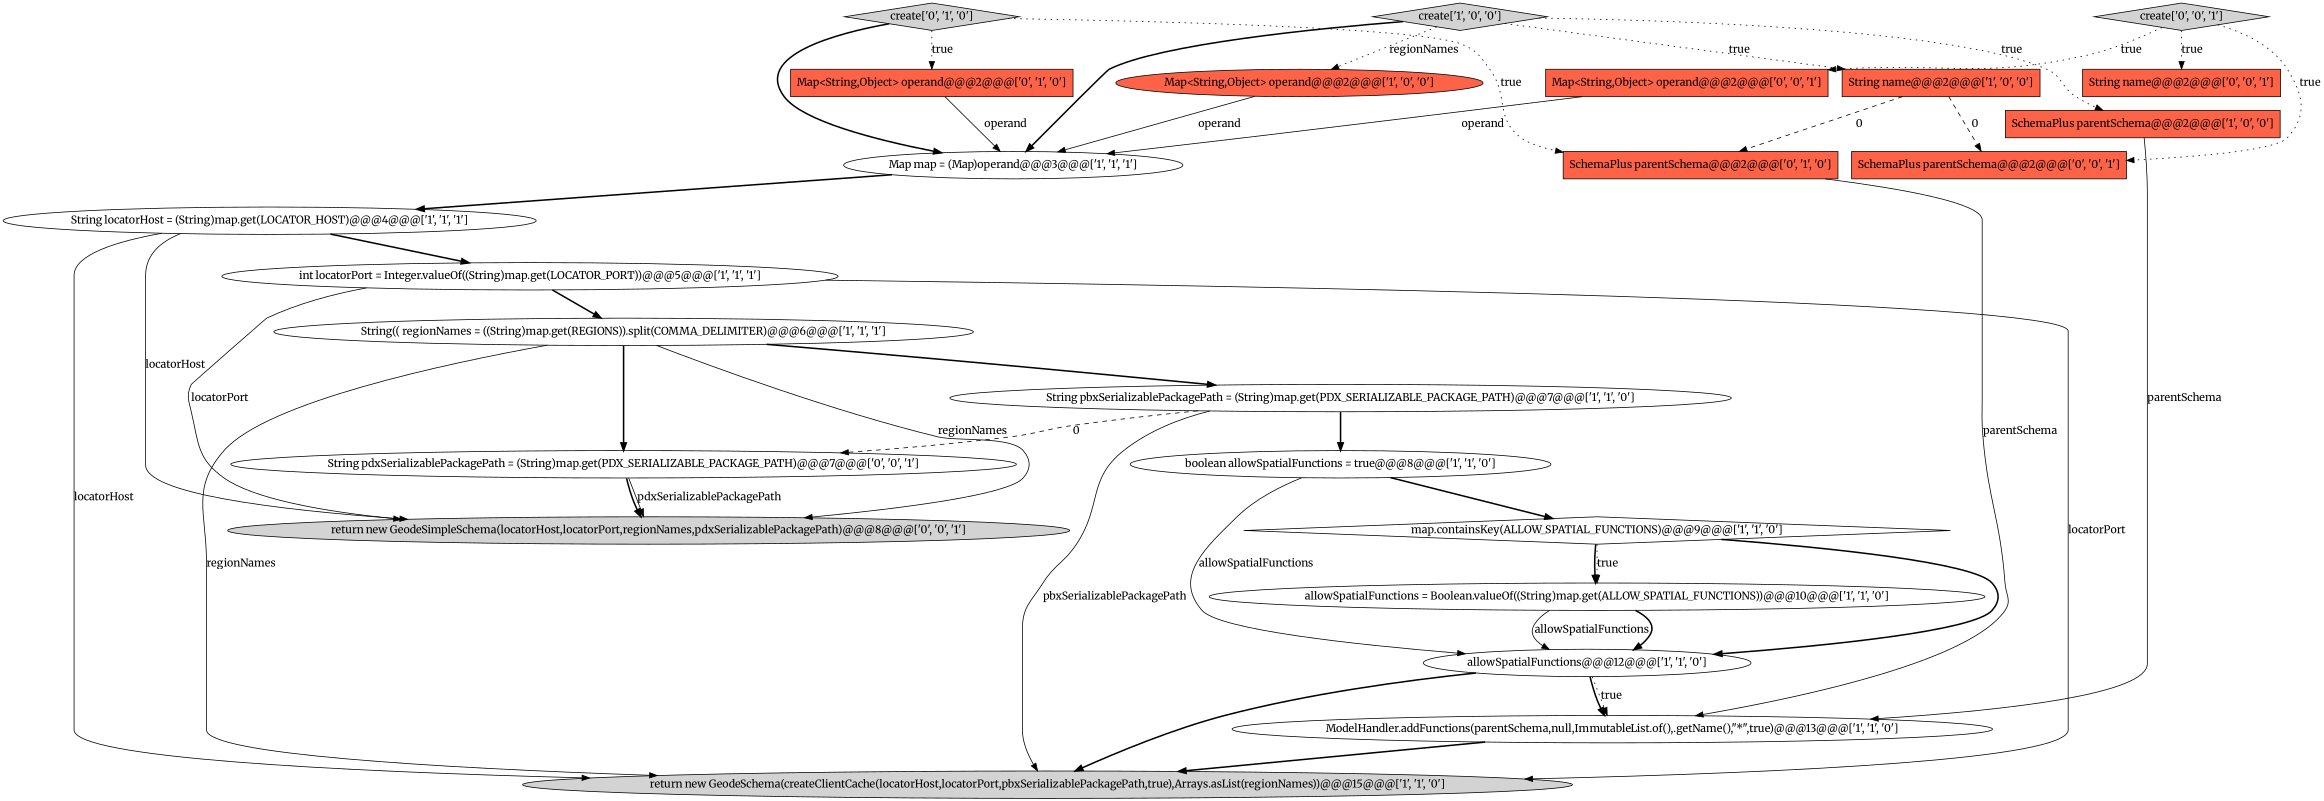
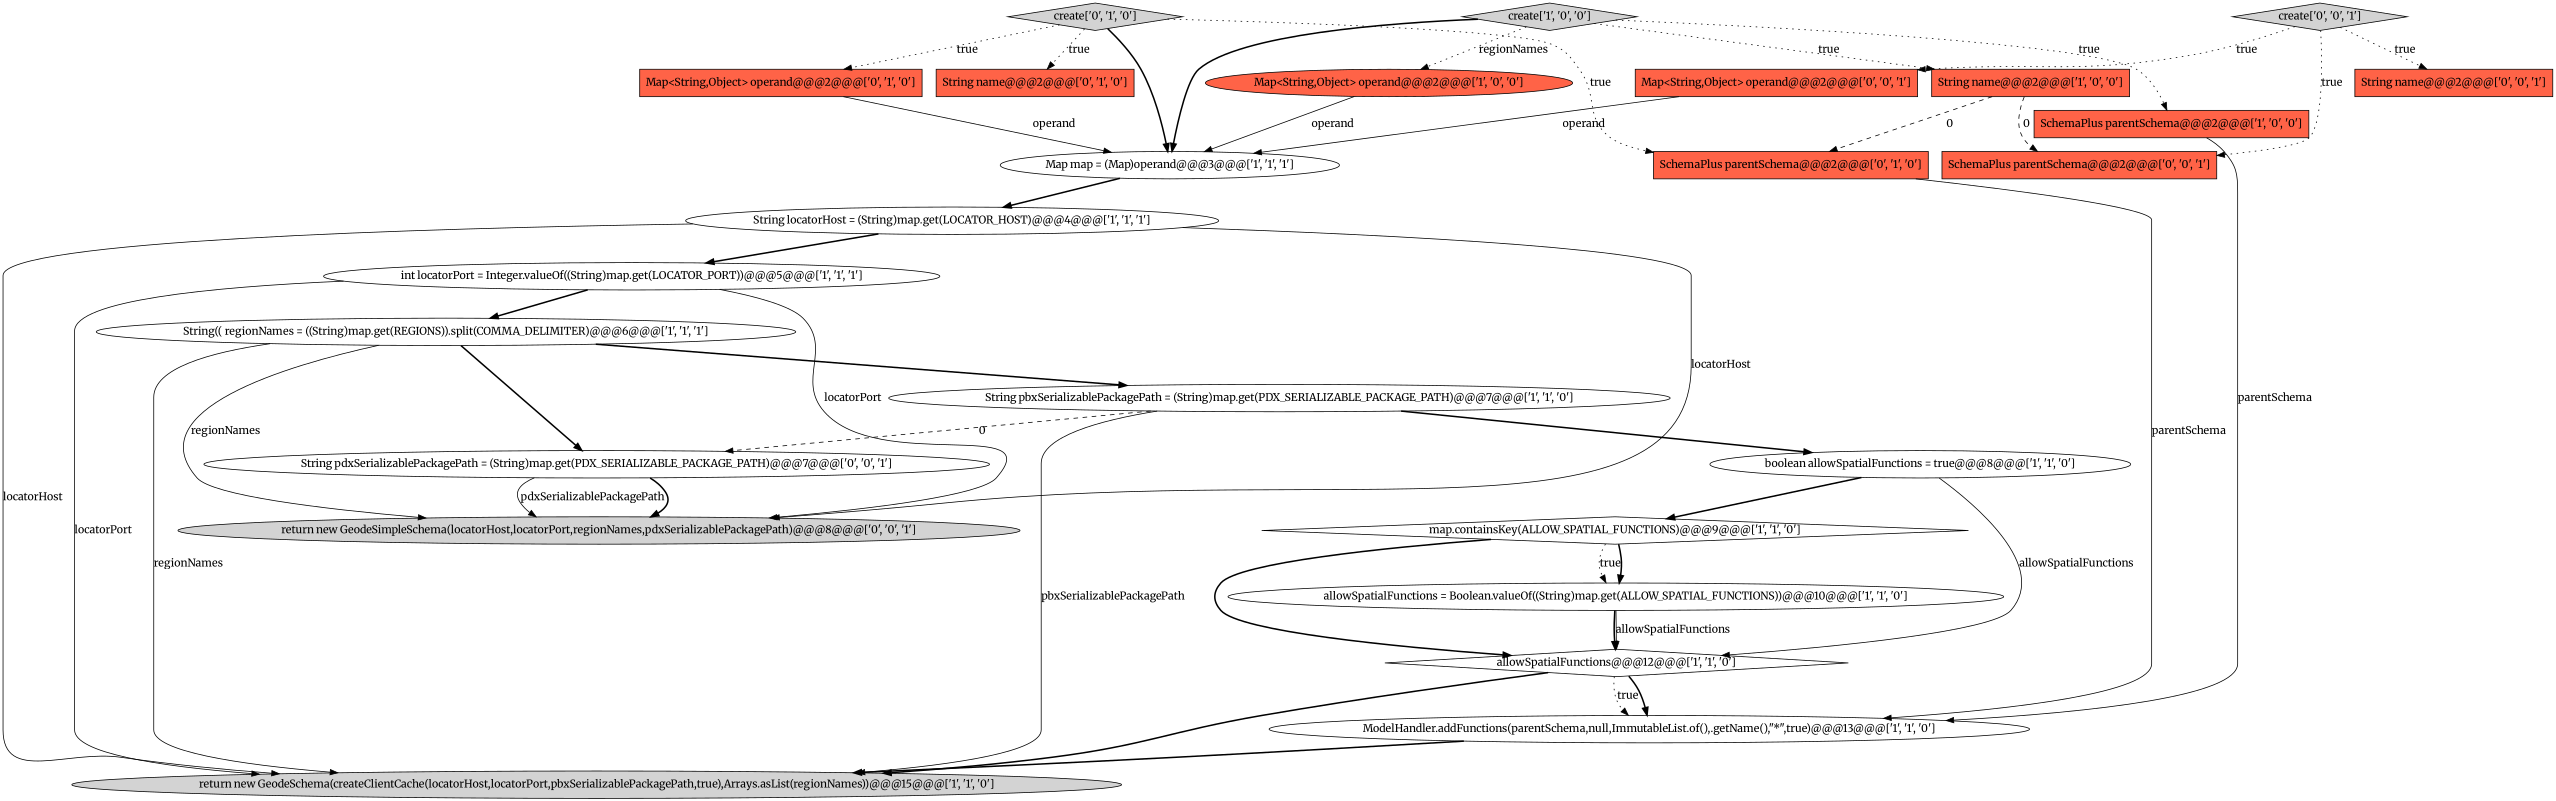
node "String name@@@2@@@['0', '1', '0']": added
node "allowSpatialFunctions@@@12@@@['1', '1', '0']": shape ellipse -> diamond
